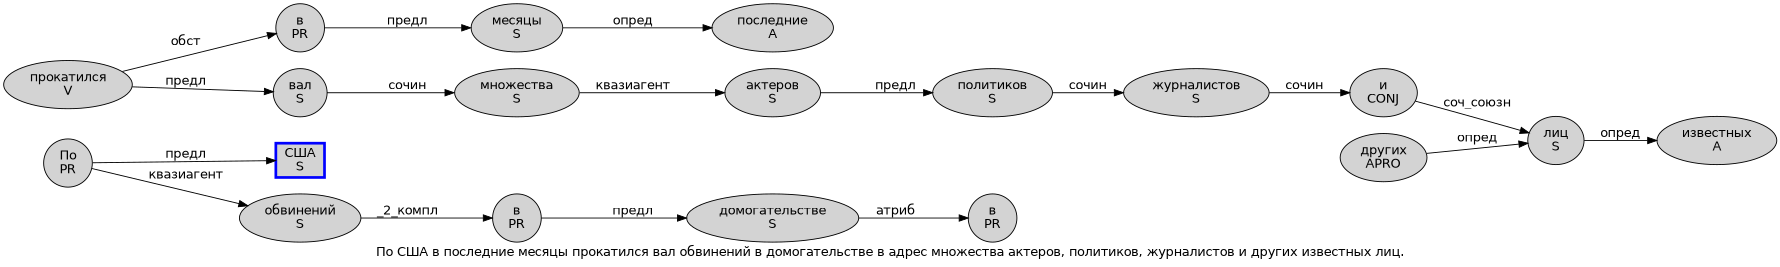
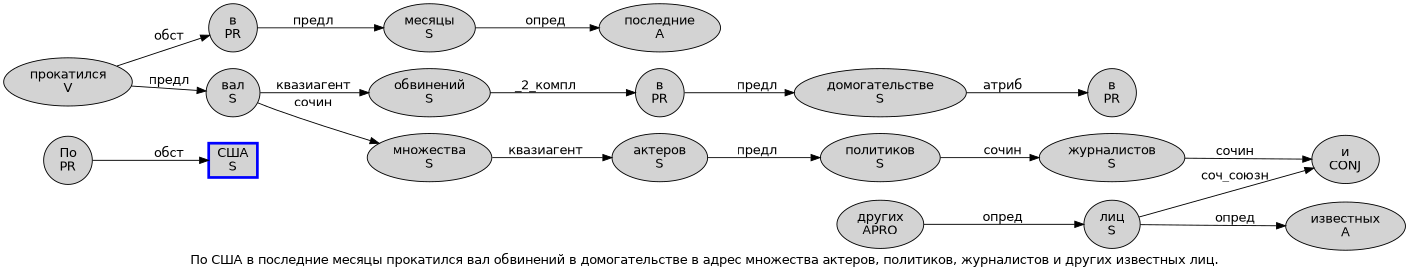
edge "и CONJ" -> "лиц S": reversed
edge "По PR" -> "США S": label "предл" -> "обст"
edge "По PR" -> "обвинений S": now "вал S" -> "обвинений S"
